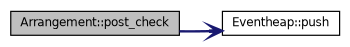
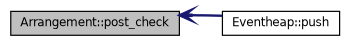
edge "Arrangement::post_check" -> "Eventheap::push": reversed
